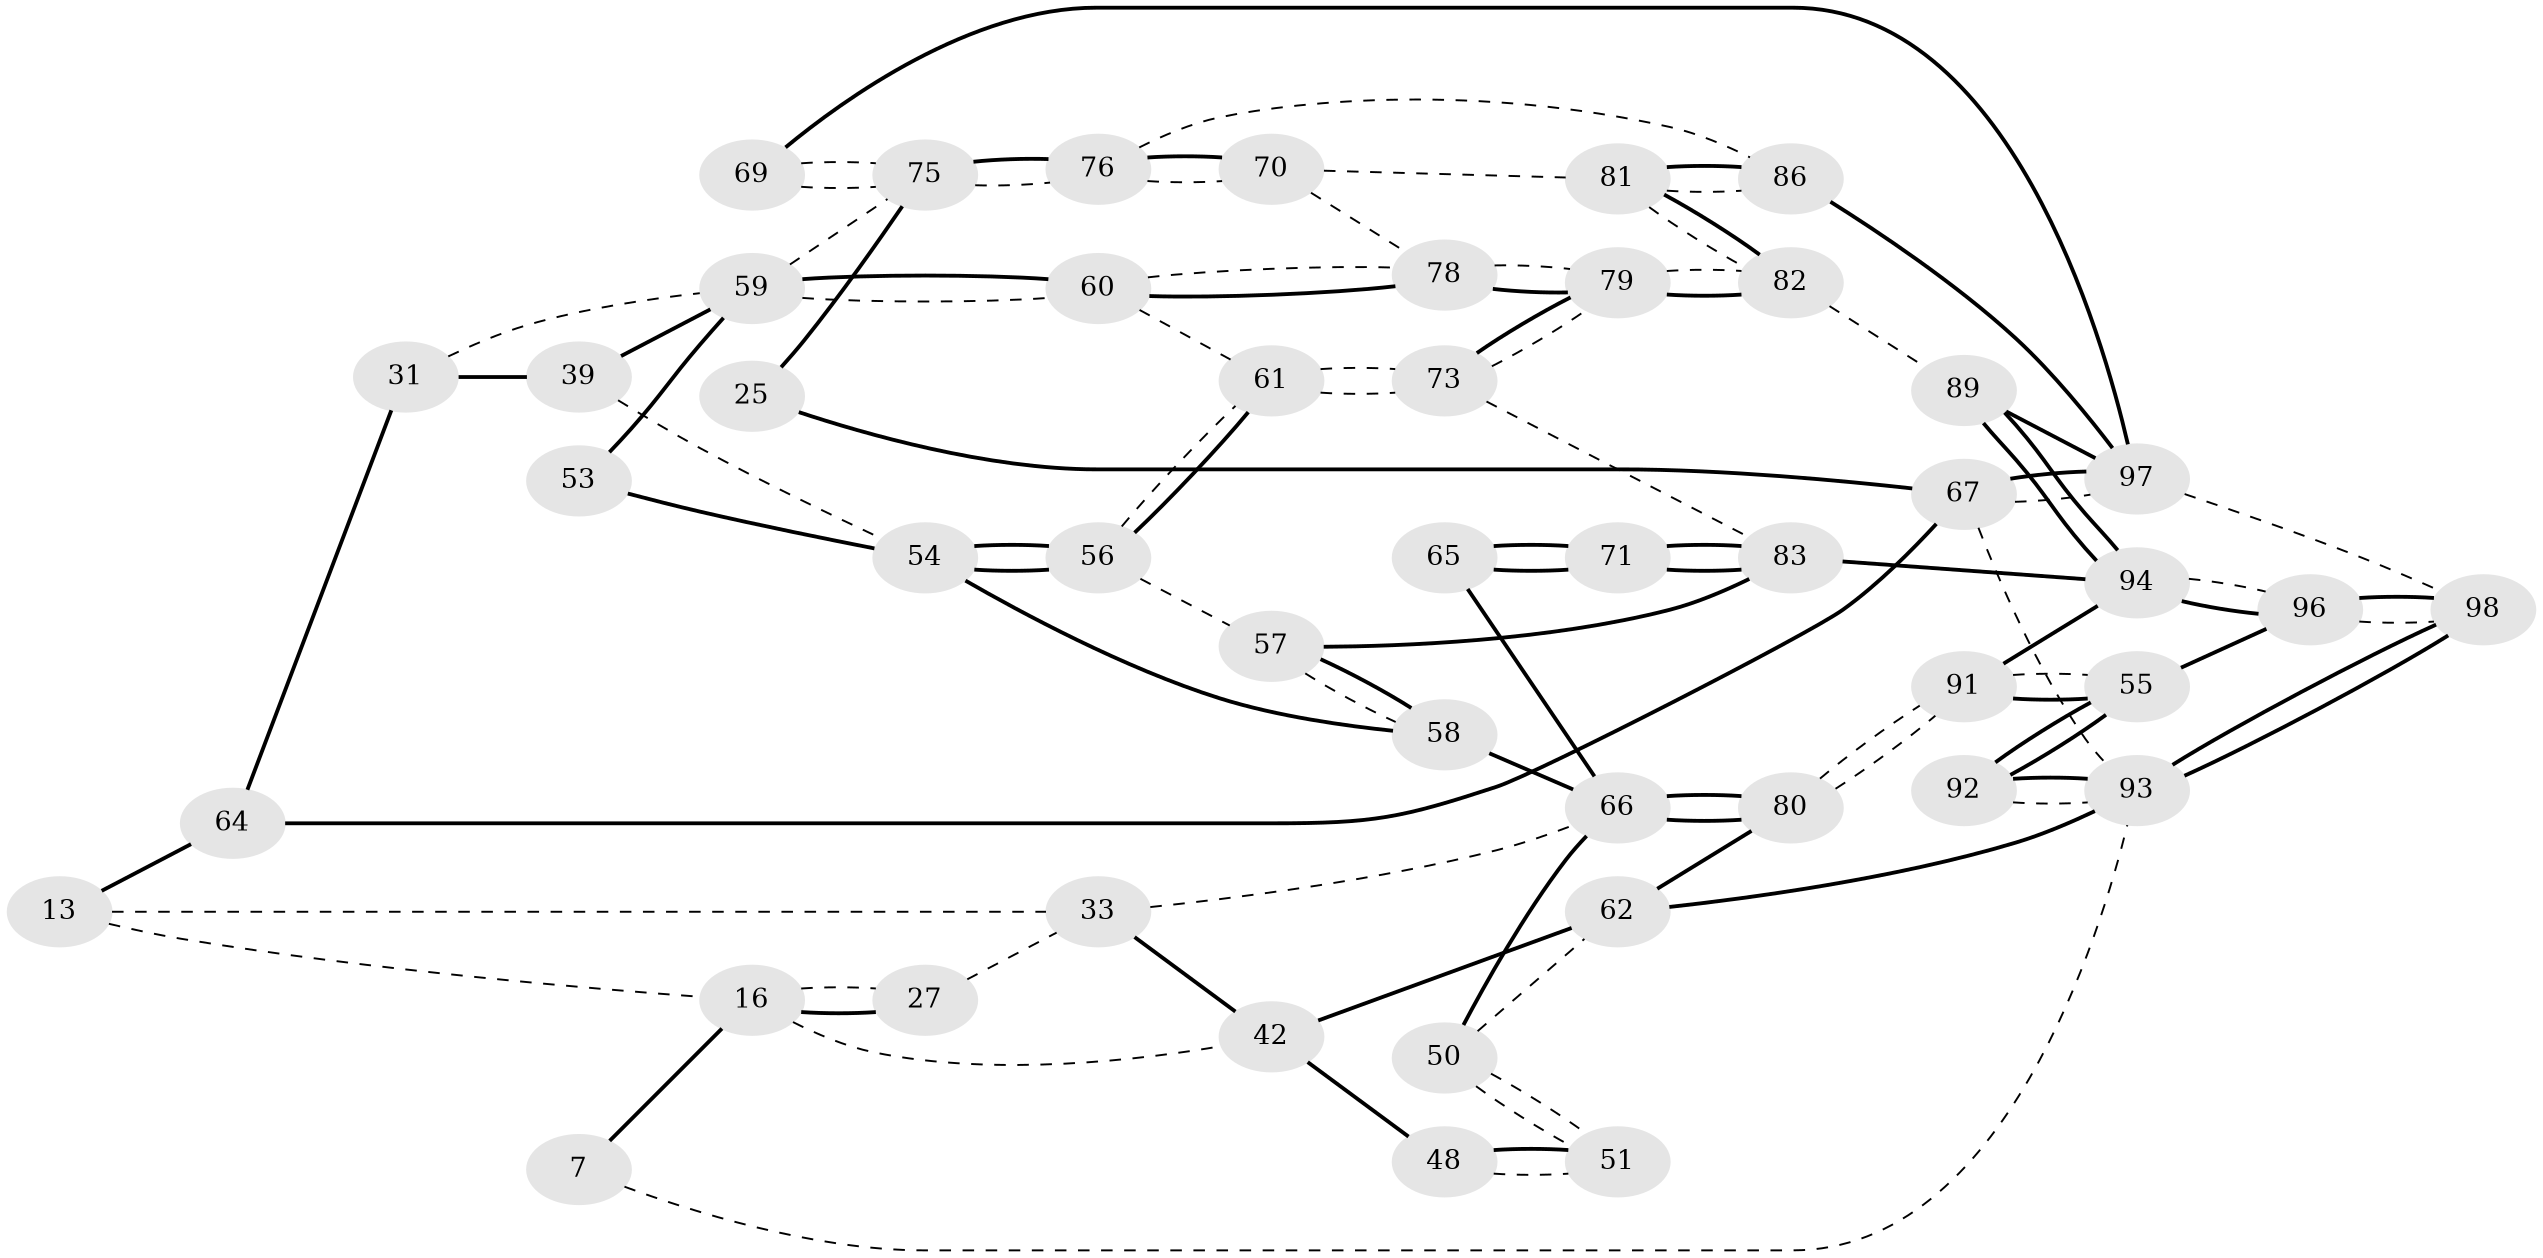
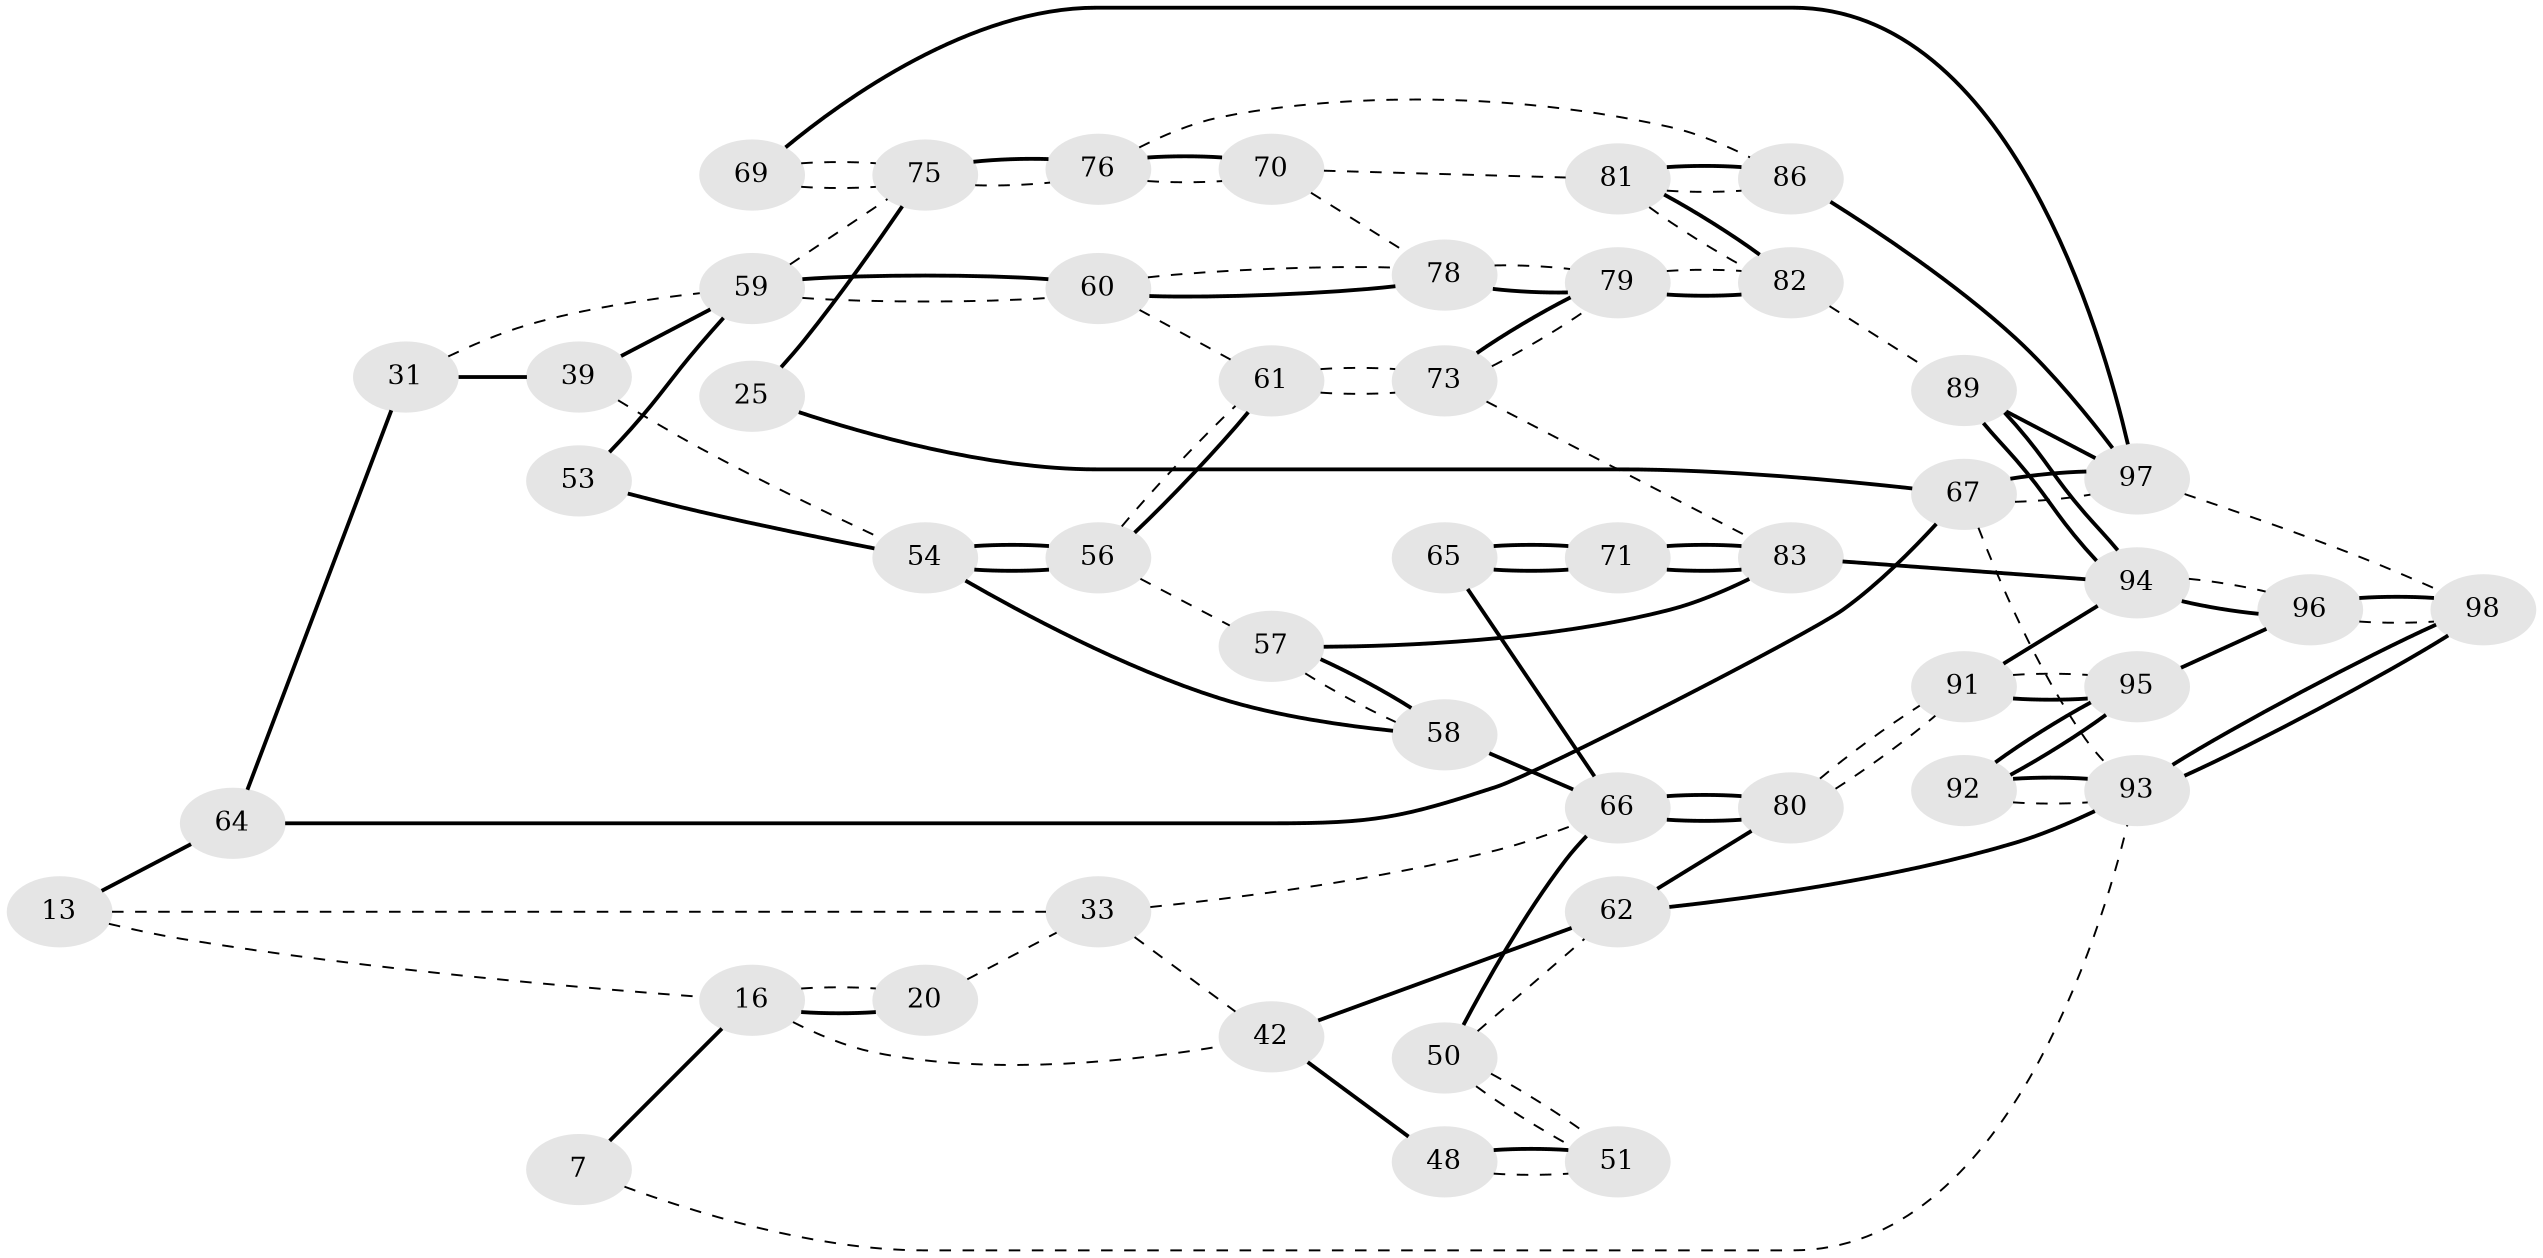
node "55": label "55" -> "95"
edge "33" -- "42": style bold -> dashed
node "27": label "27" -> "20"
